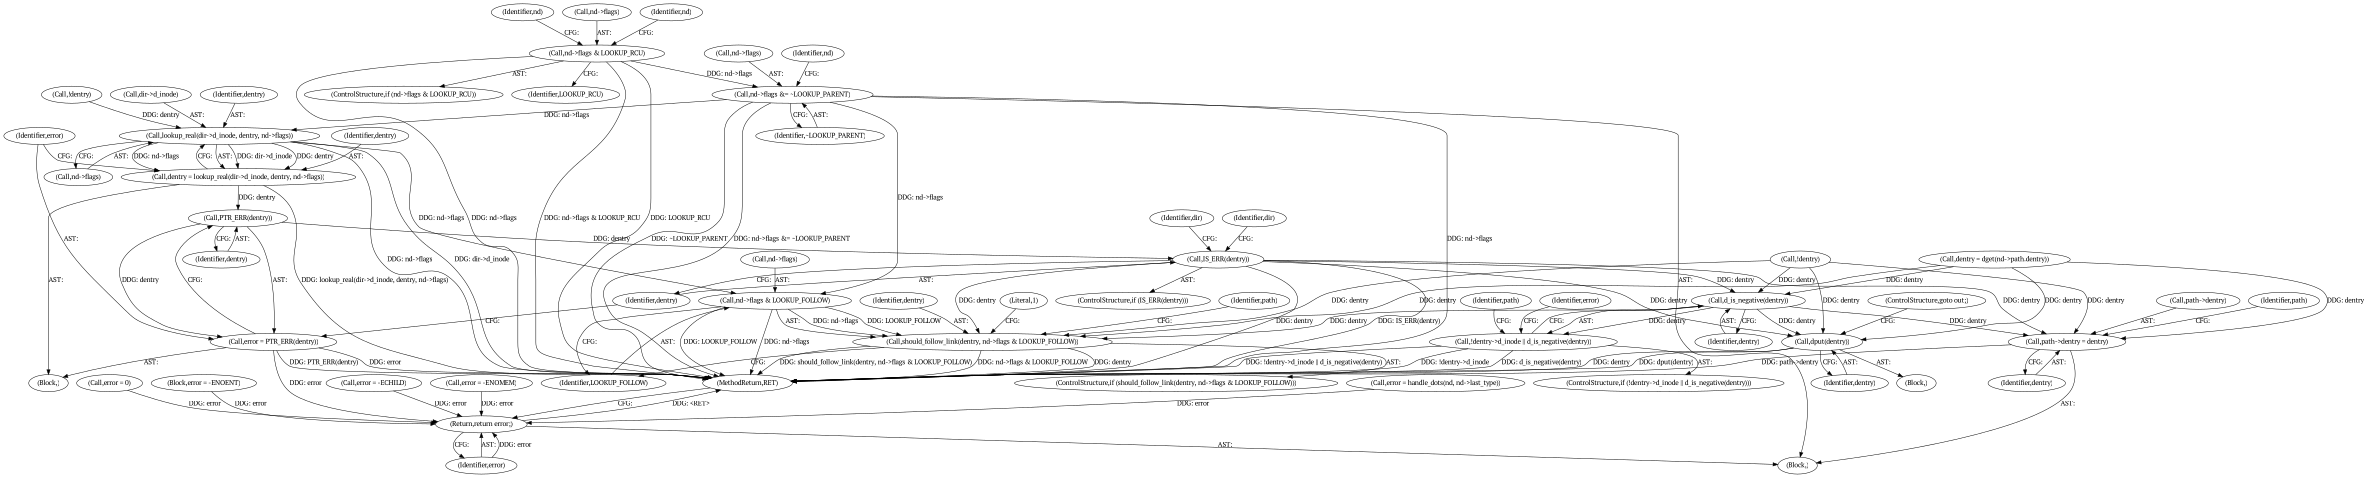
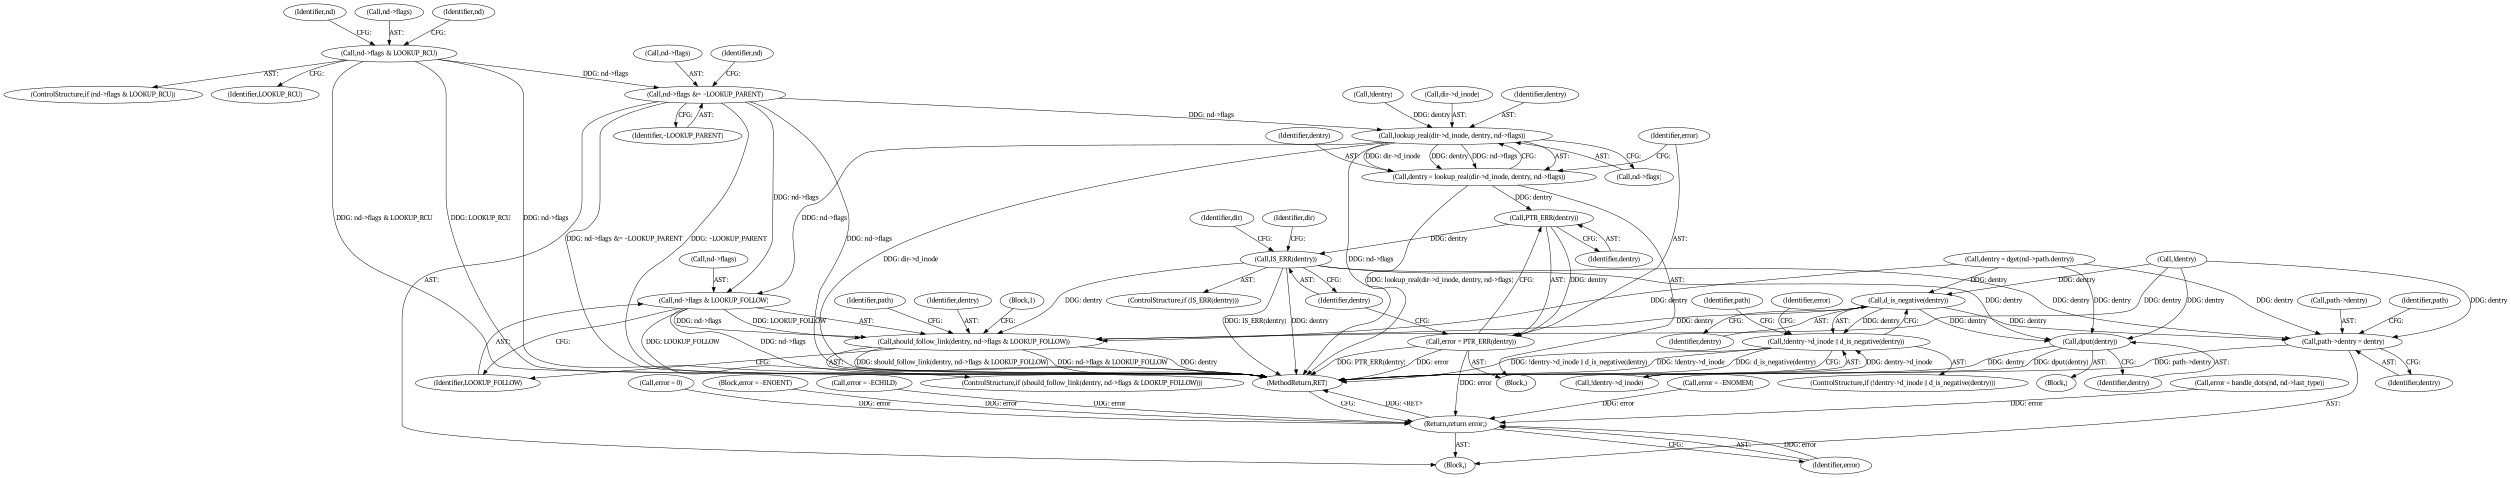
edge "(Call,IS_ERR(dentry))" -> "(Call,d_is_negative(dentry))": removed, label "DDG: dentry"
node "(Literal,1)": label "(Literal,1)" -> "(Block,1)"
node "(ControlStructure,goto out;)": removed
node "(Call,!dentry->d_inode)": added
